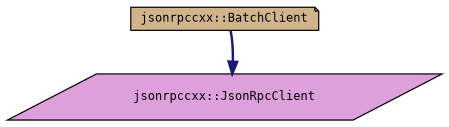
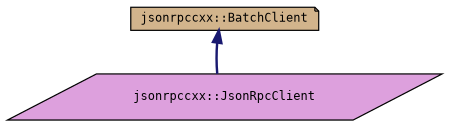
edge "jsonrpccxx::BatchClient" -> "jsonrpccxx::JsonRpcClient": reversed
